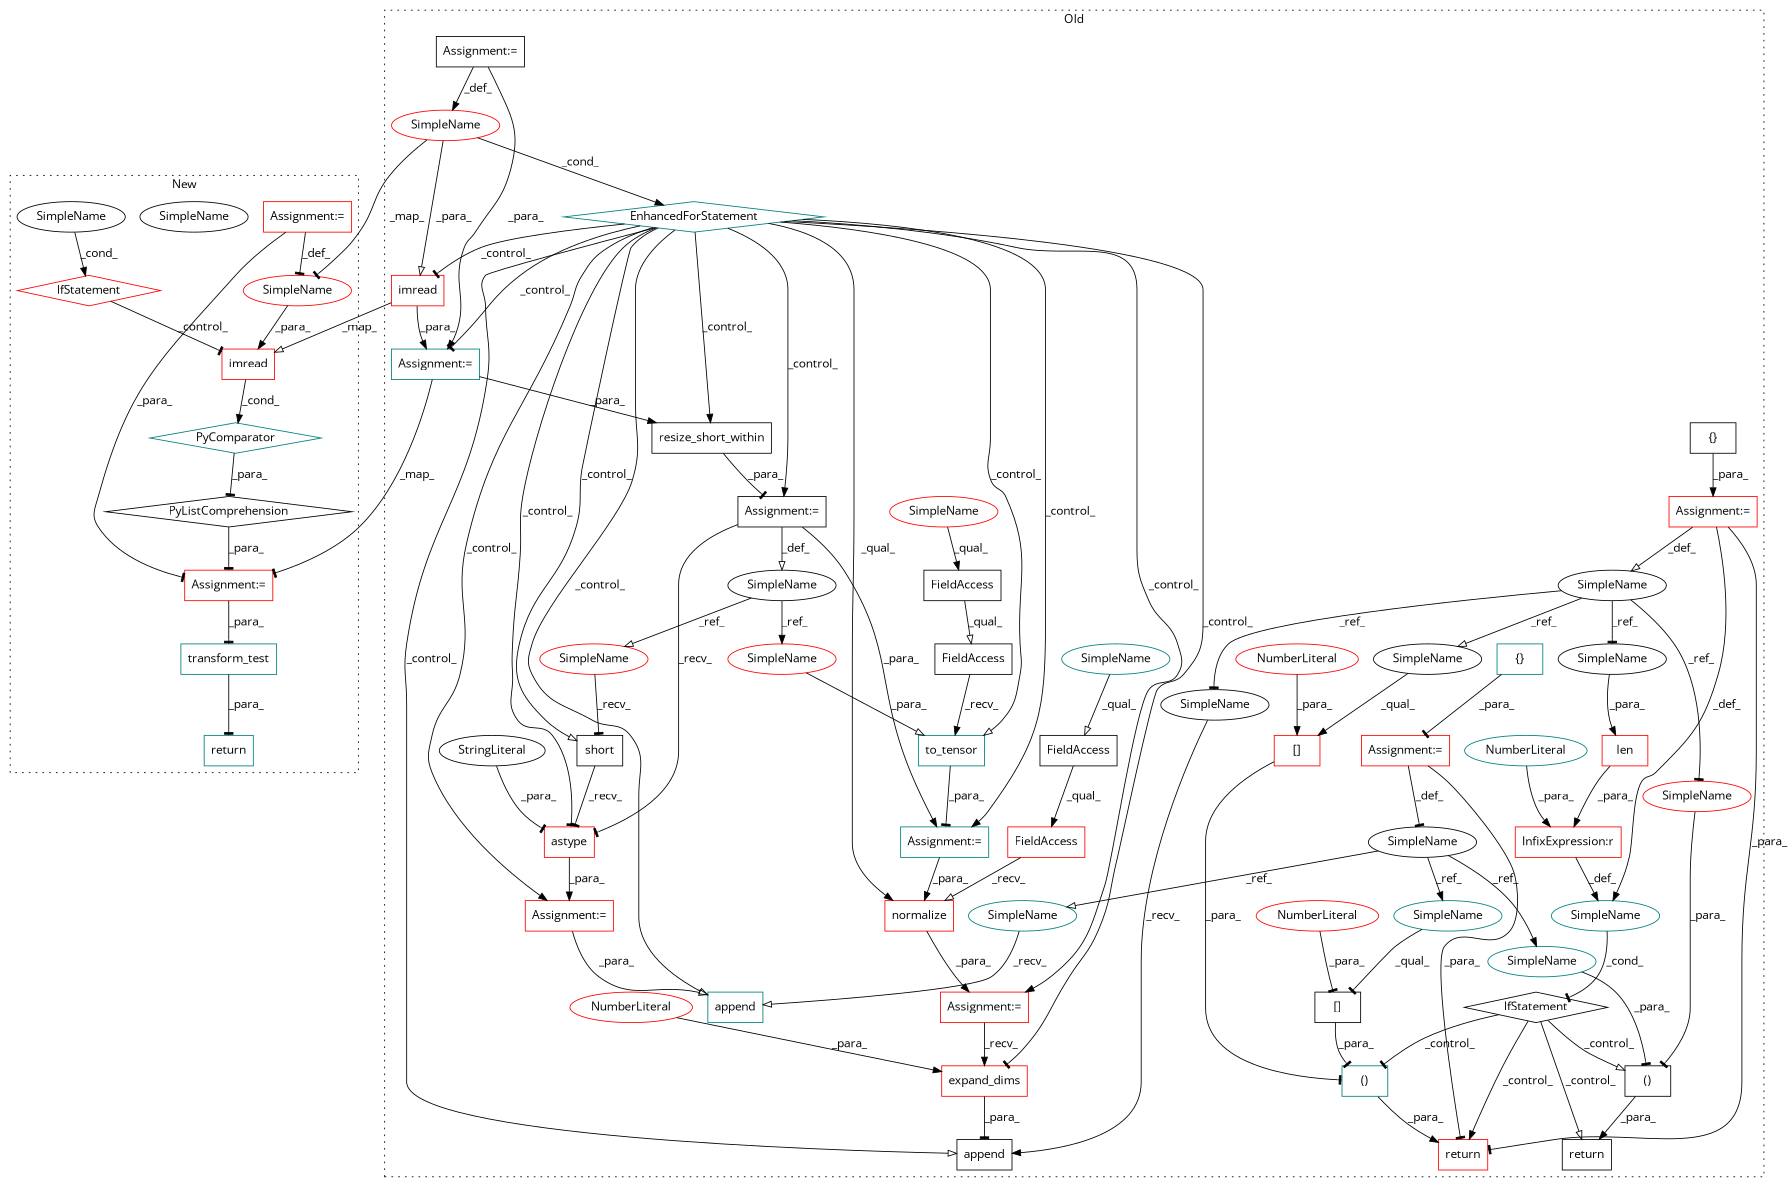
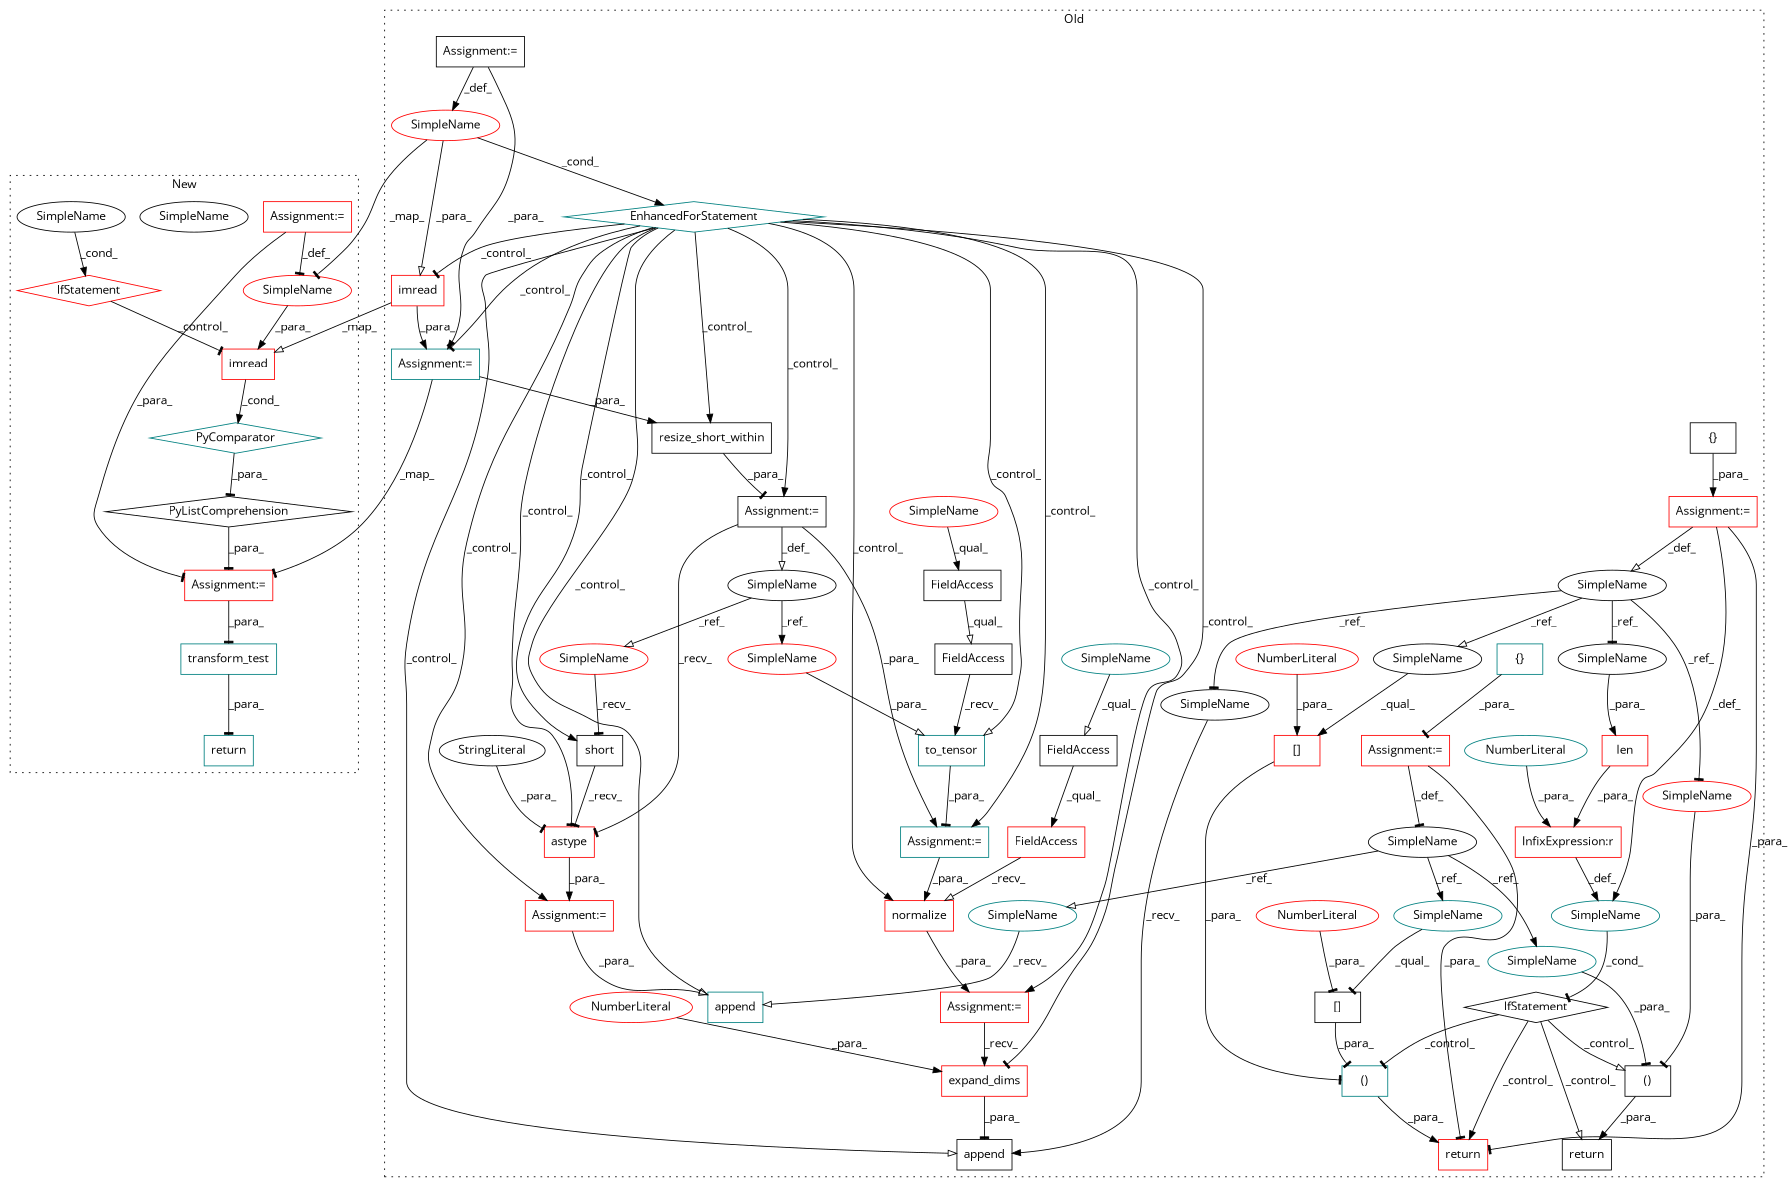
edge "EnhancedForStatement" -> "short": arrowhead onormal -> normal
edge "EnhancedForStatement" -> "normalize": label "_qual_" -> "_control_"
